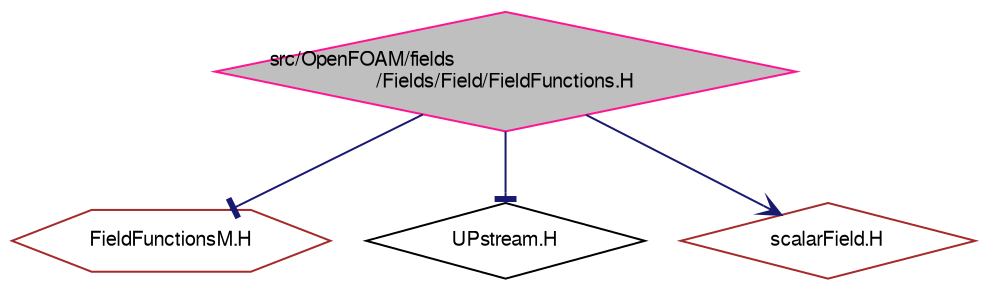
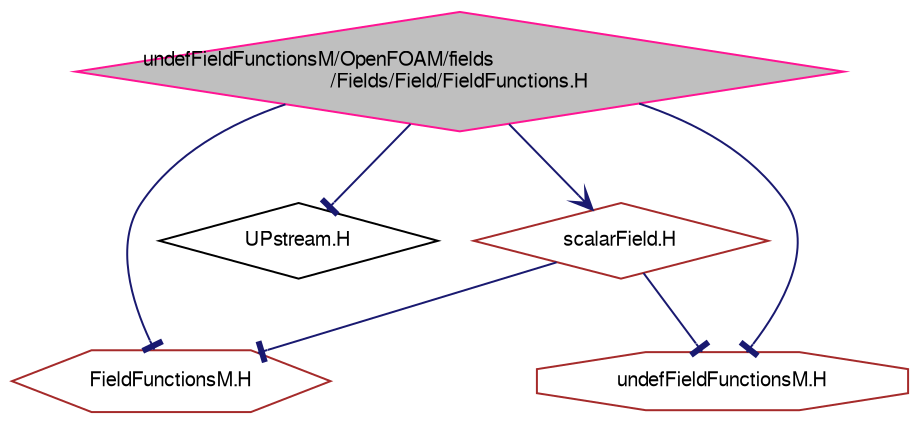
node "src/OpenFOAM/fields /Fields/Field/FieldFunctions.H": label "src/OpenFOAM/fields /Fields/Field/FieldFunctions.H" -> "undefFieldFunctionsM/OpenFOAM/fields /Fields/Field/FieldFunctions.H"
edge "scalarField.H" -> "FieldFunctionsM.H": added
node "undefFieldFunctionsM.H": added
